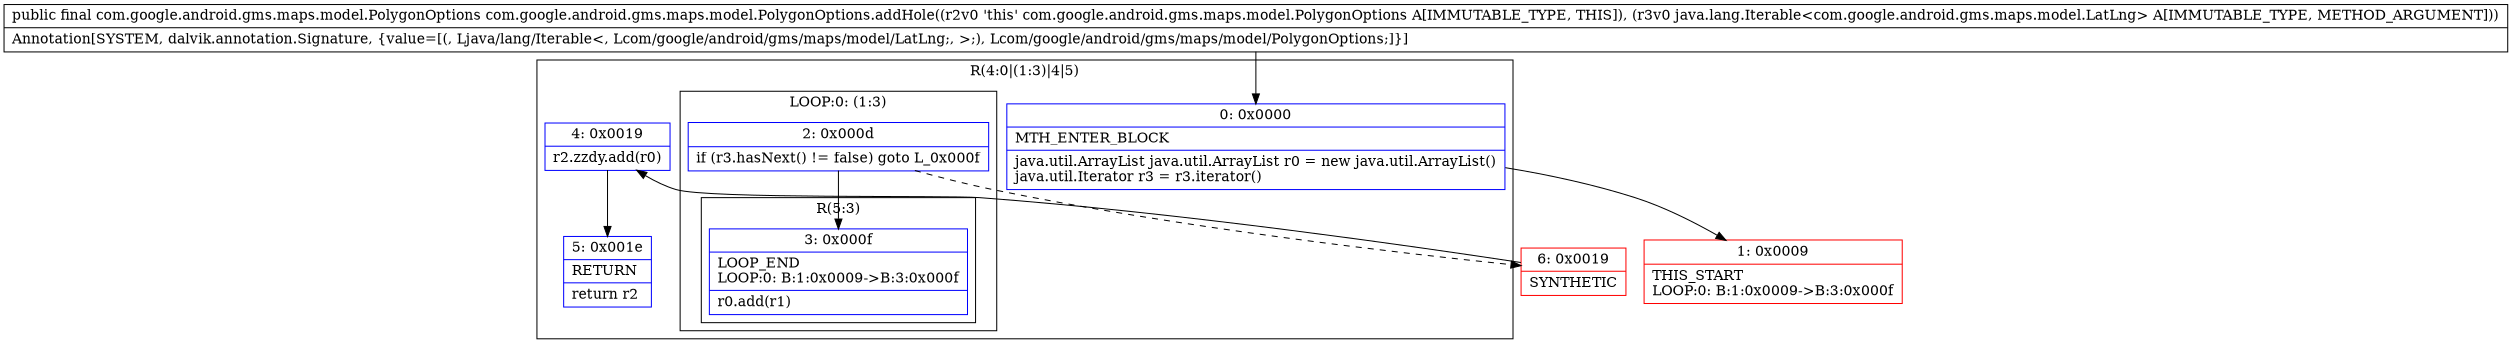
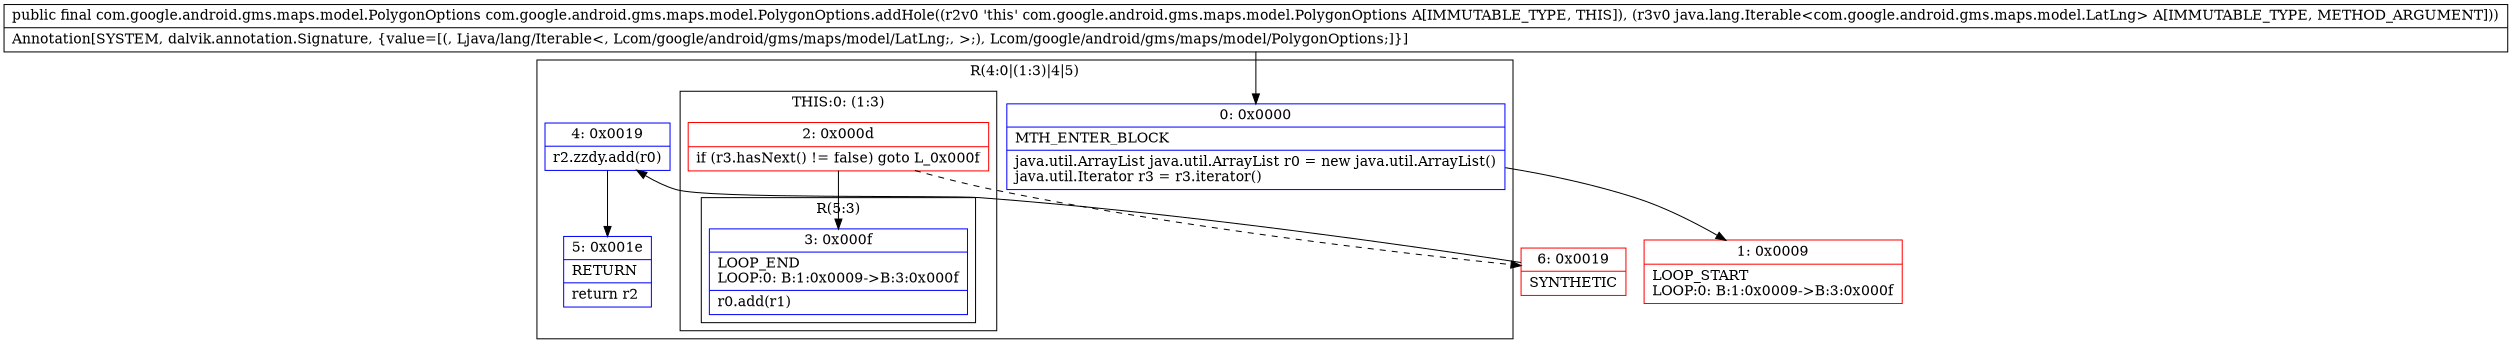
cluster "LOOP:0: (1:3)": label "LOOP:0: (1:3)" -> "THIS:0: (1:3)"
node "2: 0x000d": color blue -> red
node "1: 0x0009": text "THIS_START" -> "LOOP_START"
